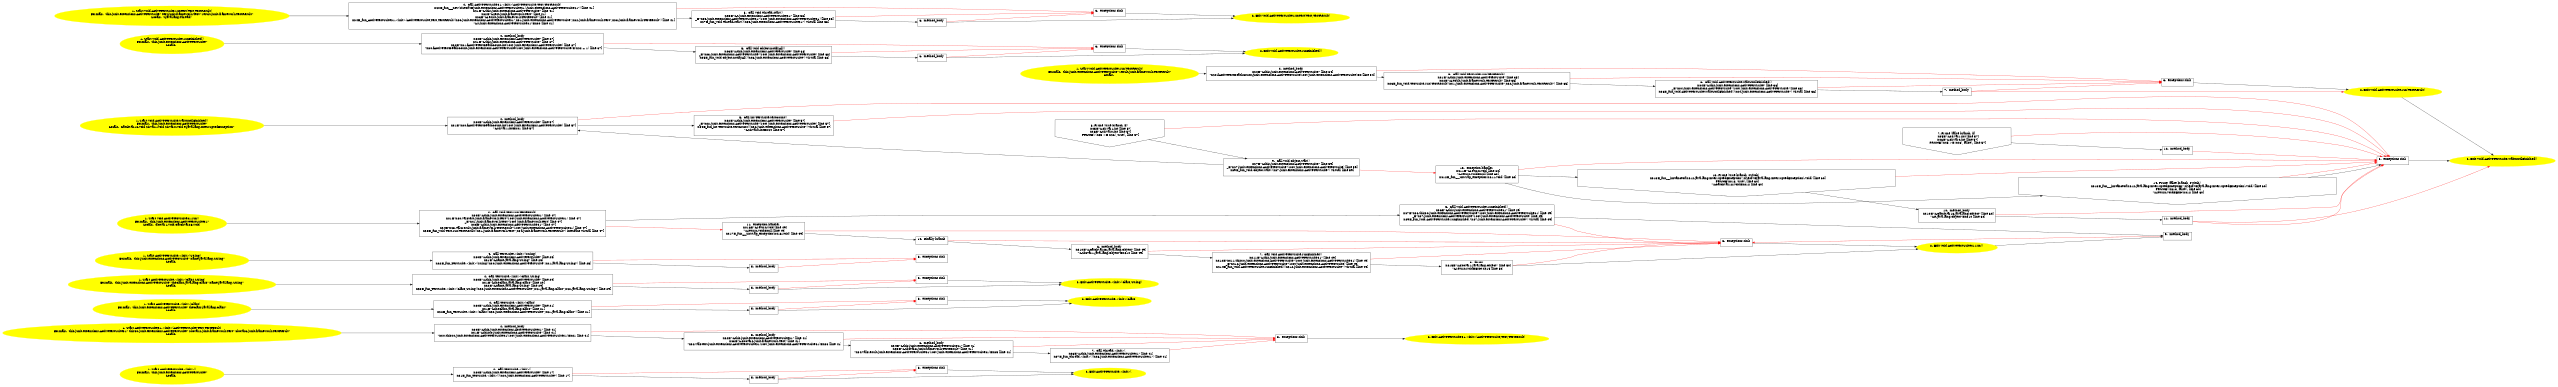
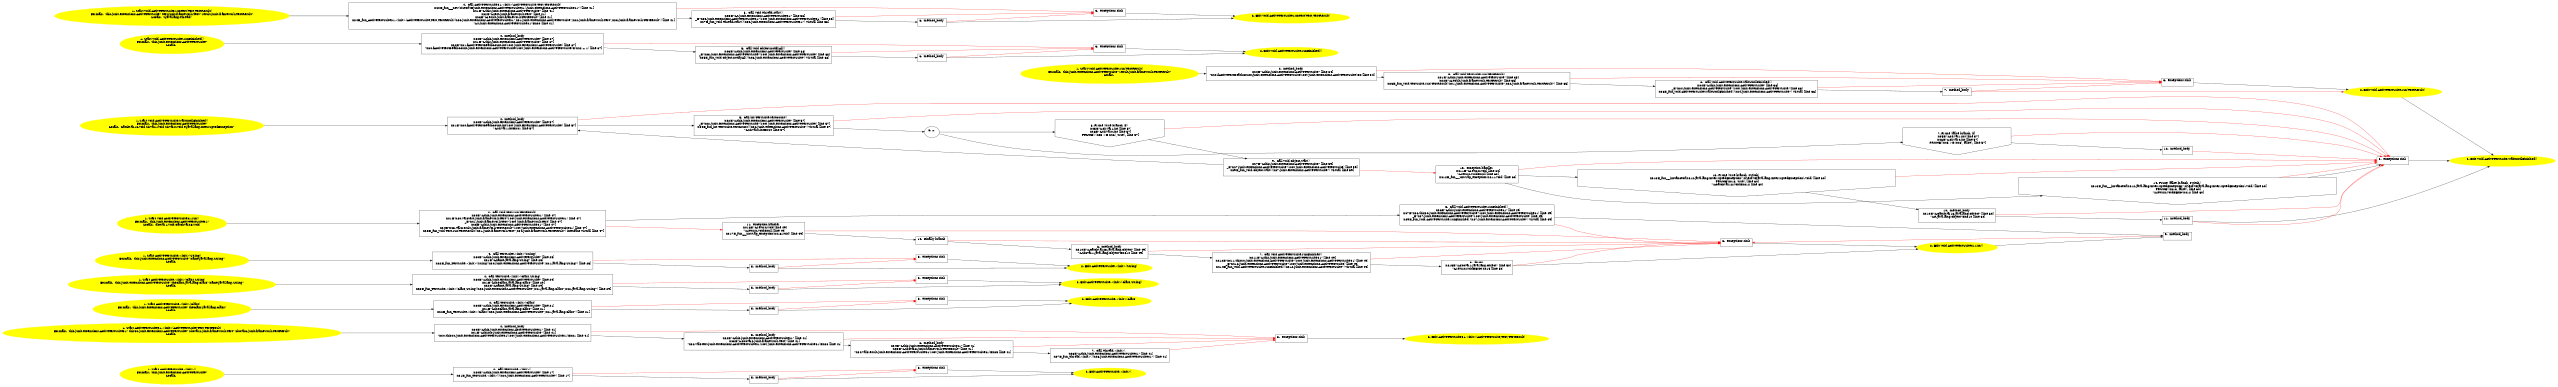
node "8: +": added
edge "11:  method_body" -> "2: Exit void ActiveTestSuite.waitUntilFinished()": color red -> black
node "2: Exit ActiveTestSuite.<init>(String)": added
